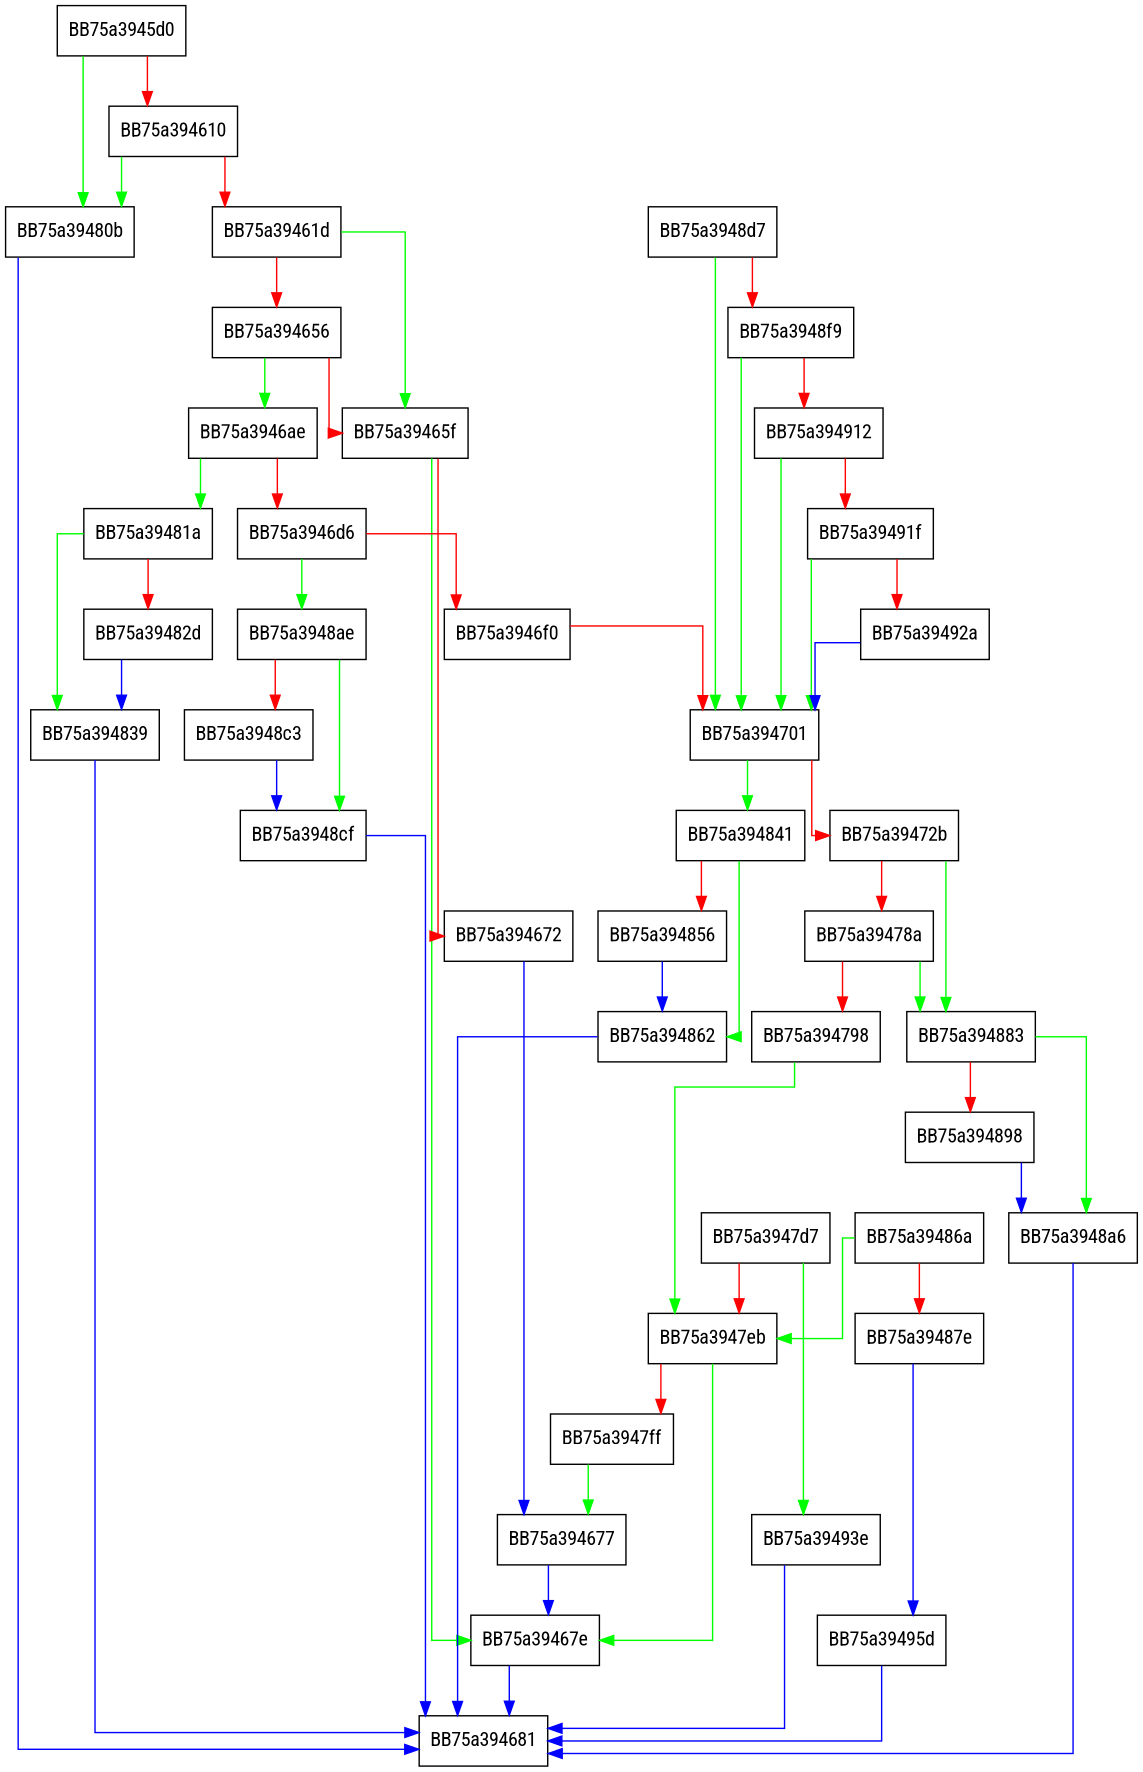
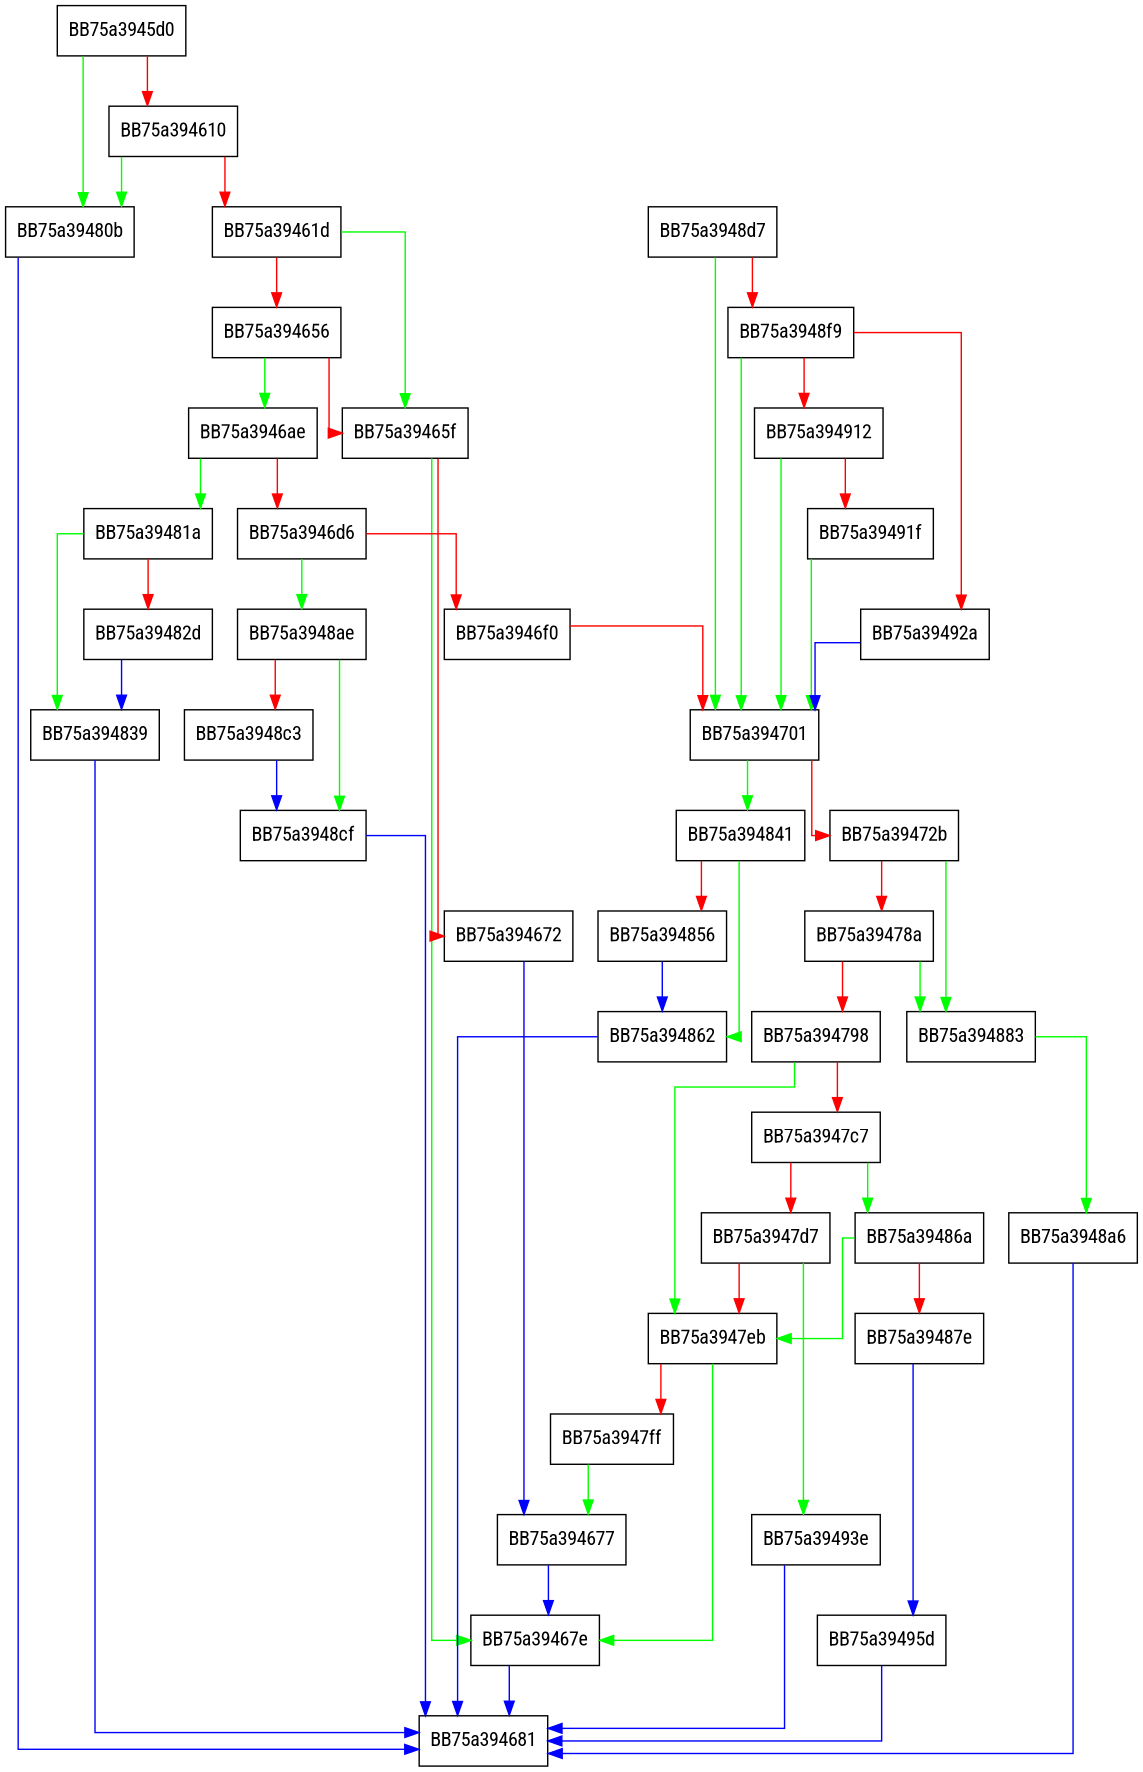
edge "BB75a39491f" -> "BB75a39492a": now "BB75a3948f9" -> "BB75a39492a"
node "BB75a3947c7": added
node "BB75a394898": removed
